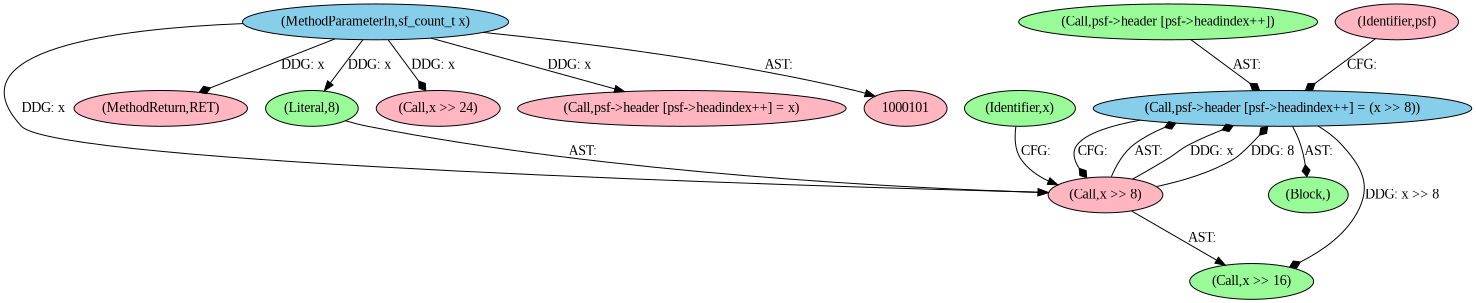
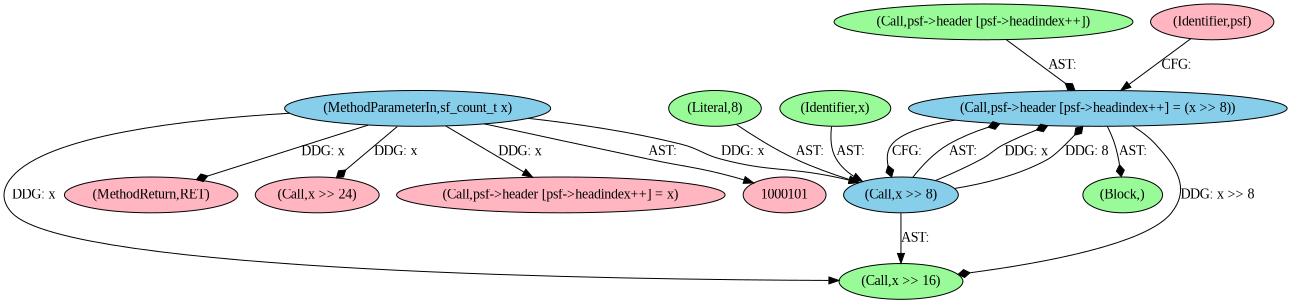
edge "(MethodParameterIn,sf_count_t x)" -> "(Literal,8)": now "(MethodParameterIn,sf_count_t x)" -> "(Call,x >> 16)"
edge "(Identifier,psf)" -> "(Call,psf->header [psf->headindex++] = (x >> 8))": arrowhead diamond -> normal
edge "(Identifier,x)" -> "(Call,x >> 8)": label "CFG: " -> "AST: "
node "(Call,x >> 8)": fillcolor lightpink -> skyblue
